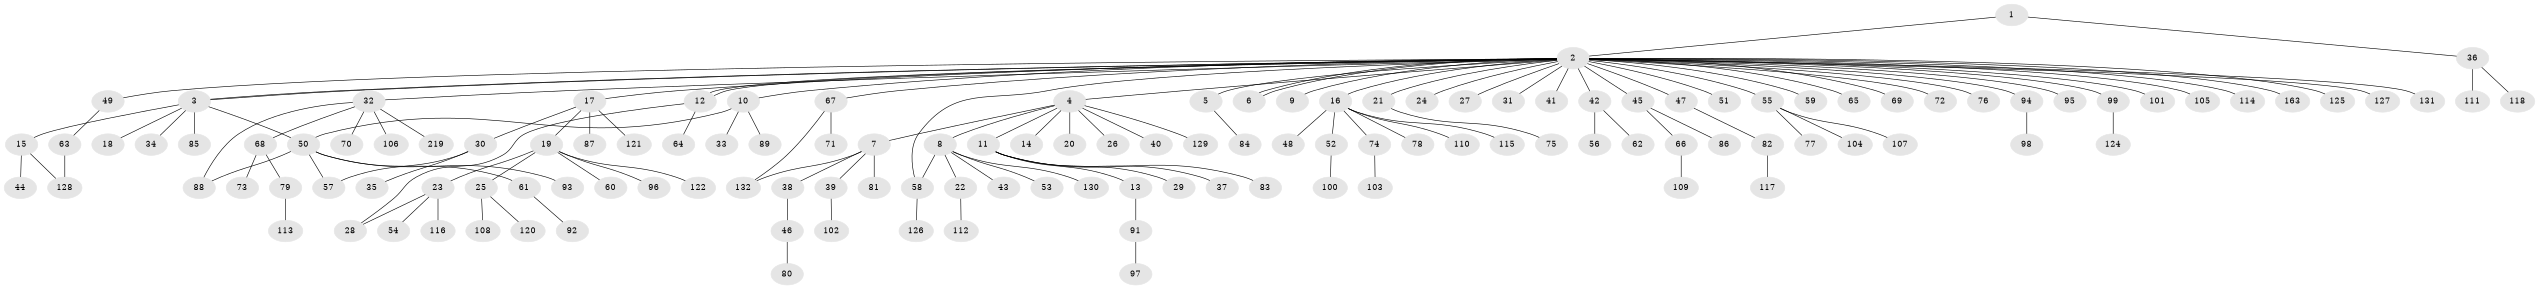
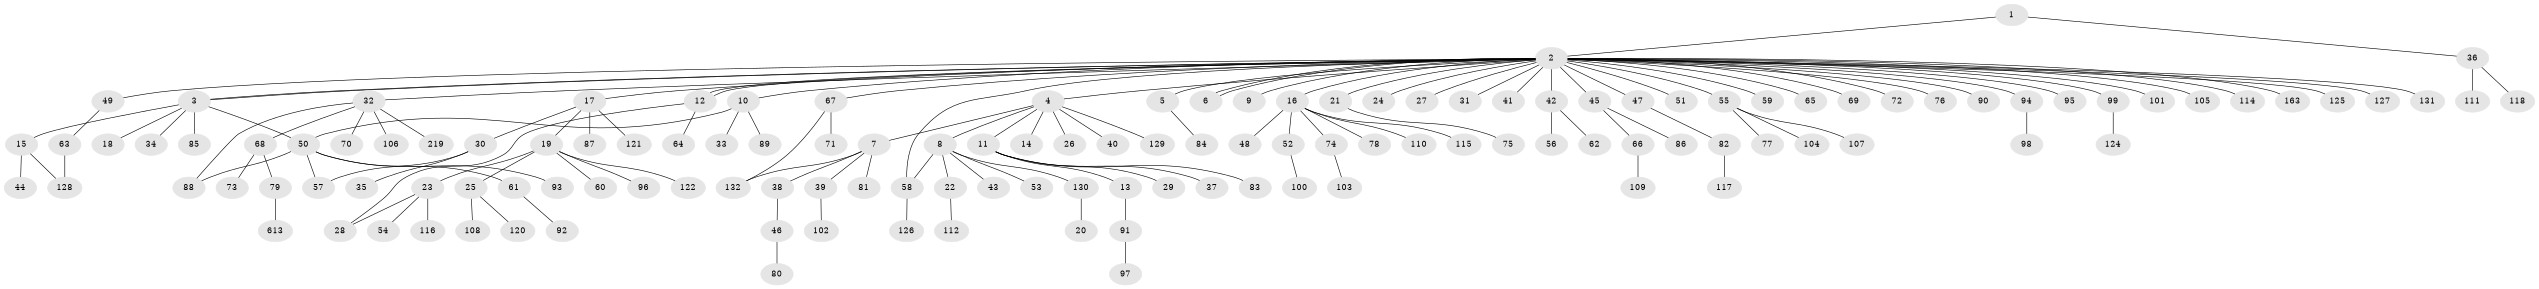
node "90": added
edge "4" -- "20": now "130" -- "20"
node "113": label "113" -> "613"
